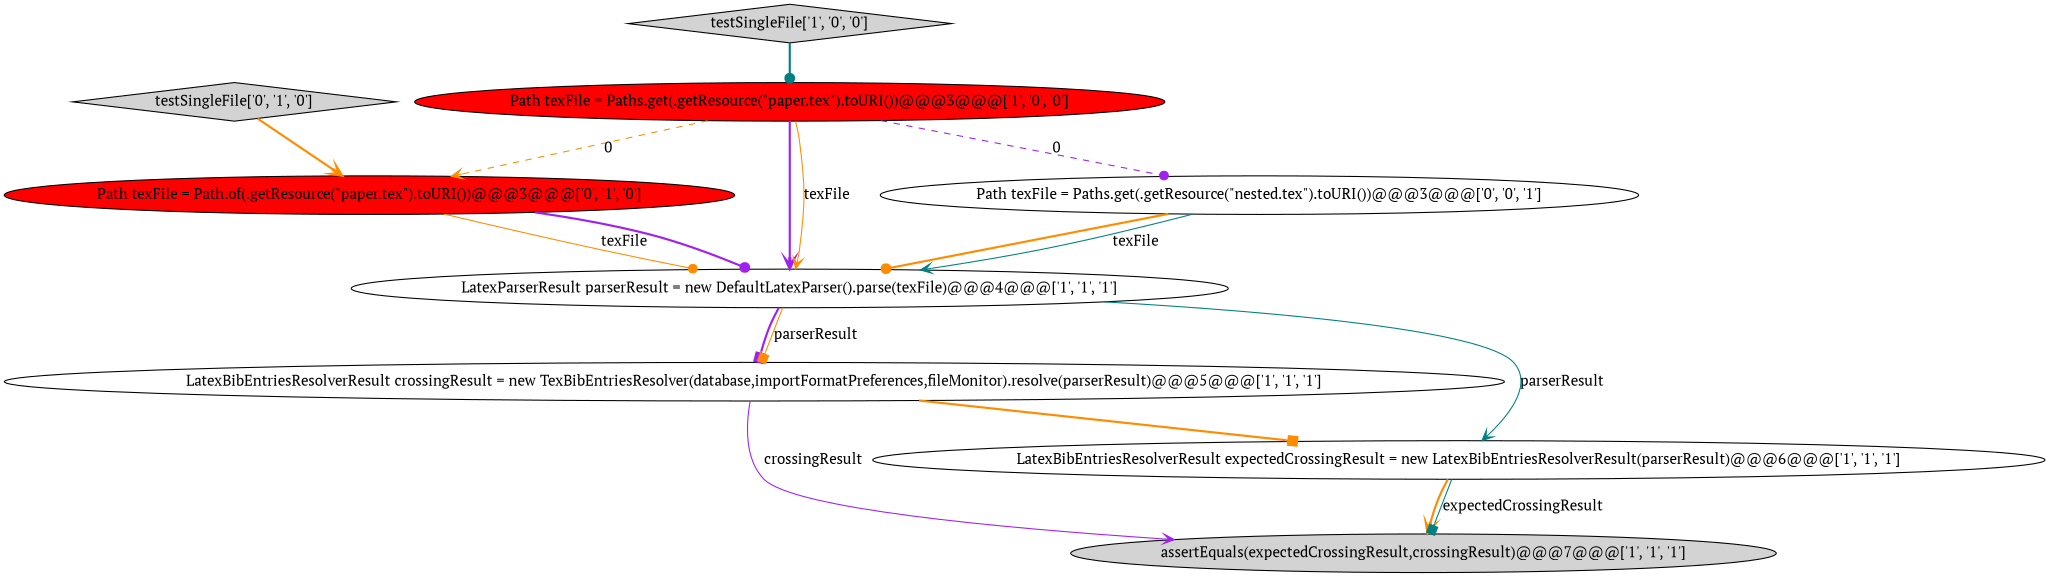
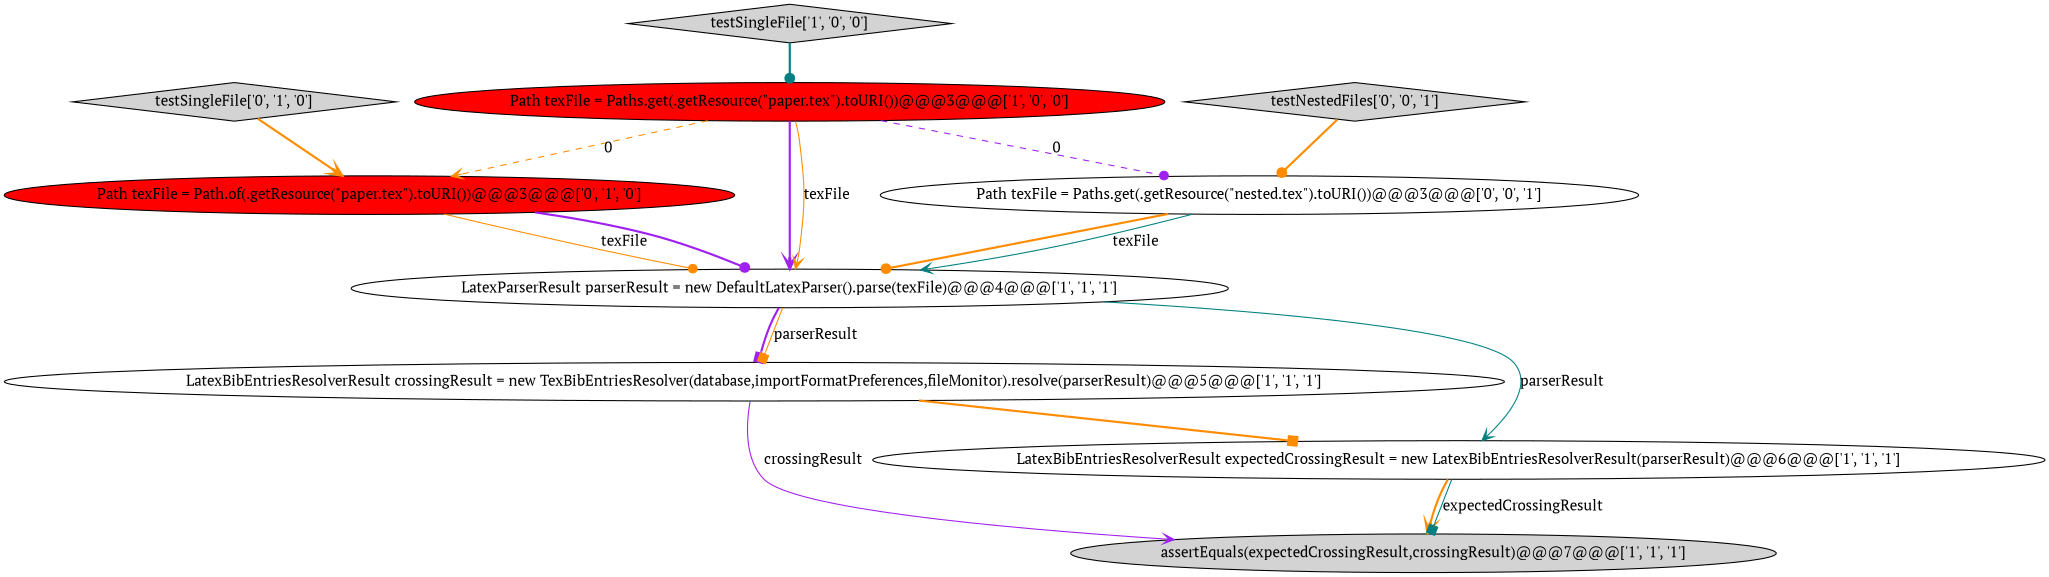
node "testNestedFiles['0', '0', '1']": added
